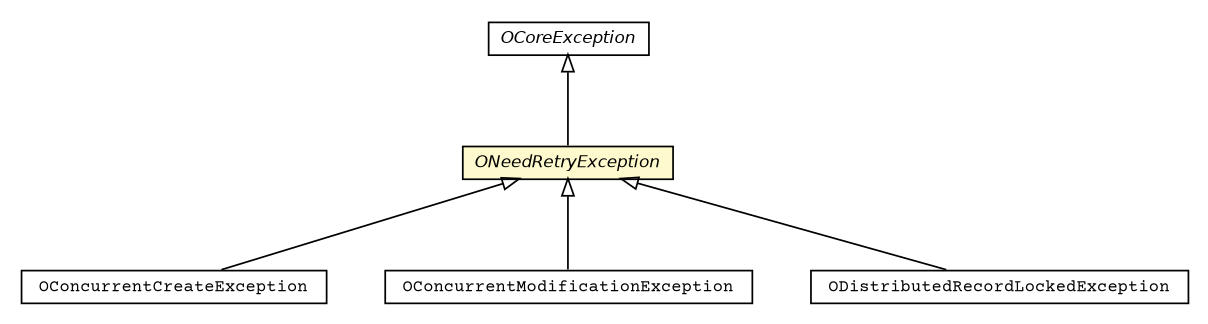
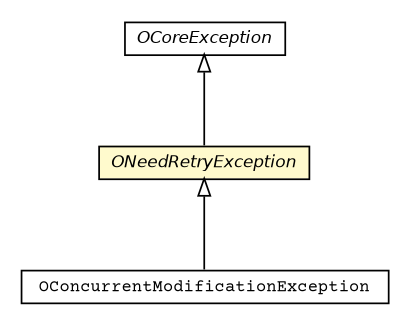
node "OConcurrentCreateException": removed
node "ODistributedRecordLockedException": removed
